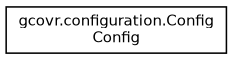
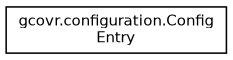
node "gcovr.configuration.Config Config": label "gcovr.configuration.Config Config" -> "gcovr.configuration.Config Entry"
